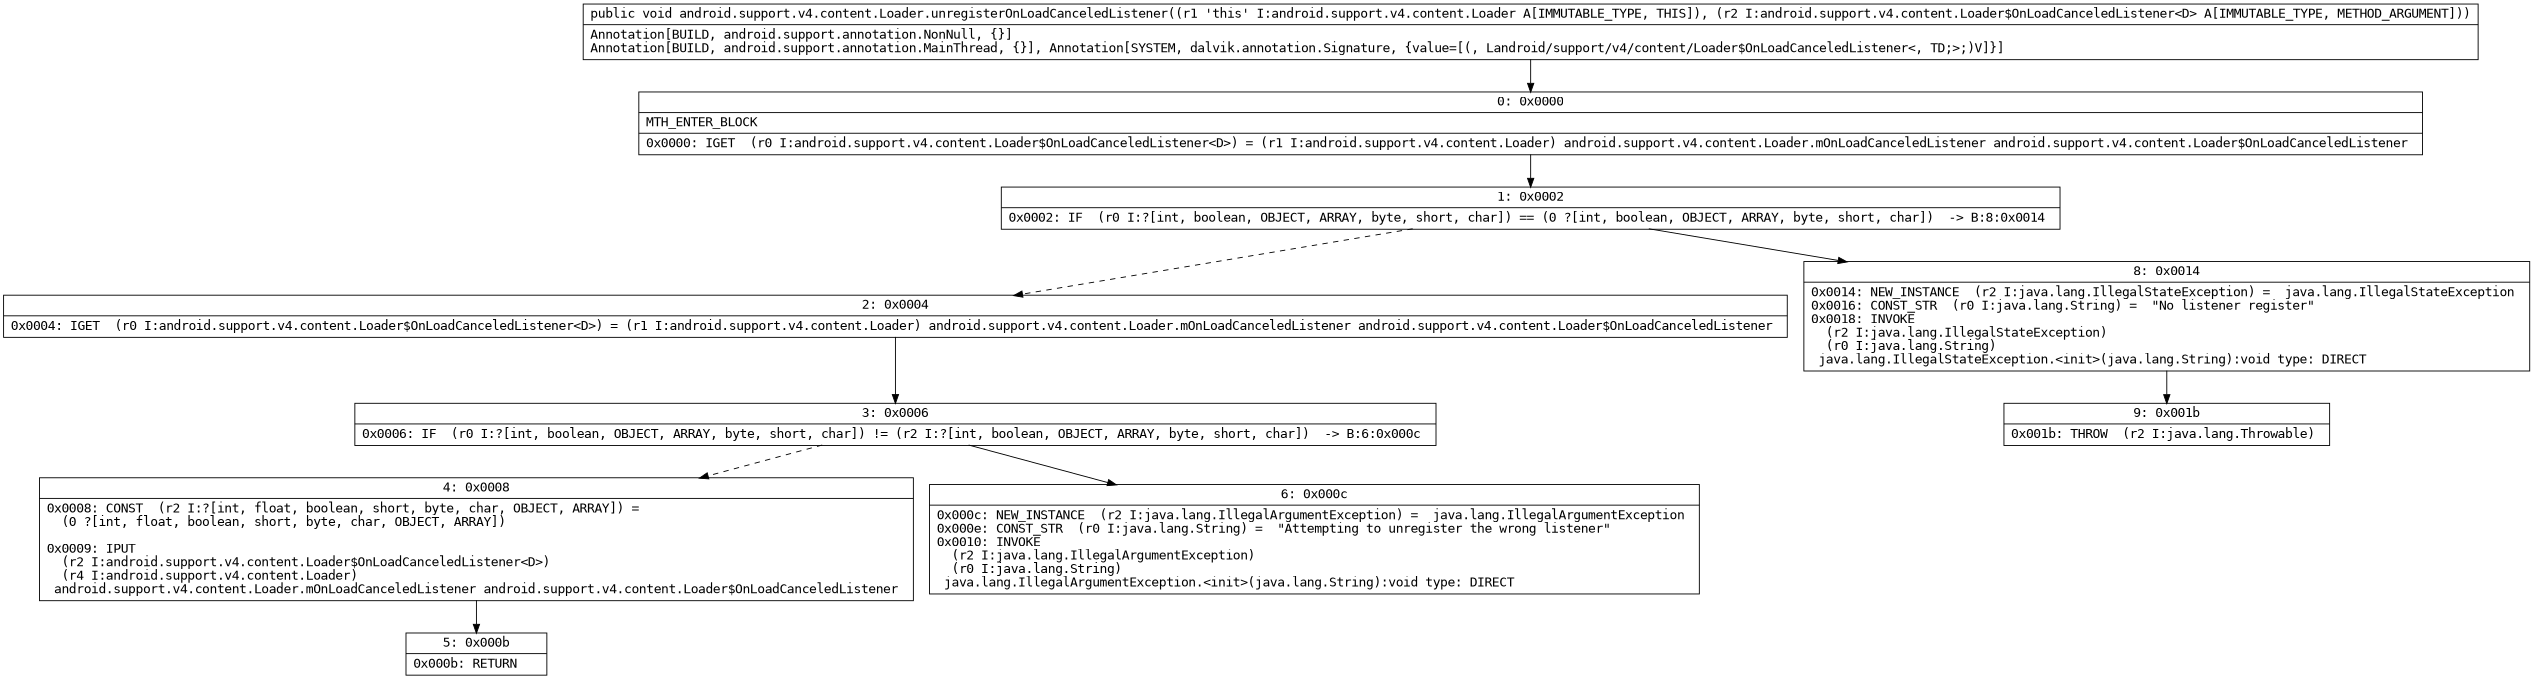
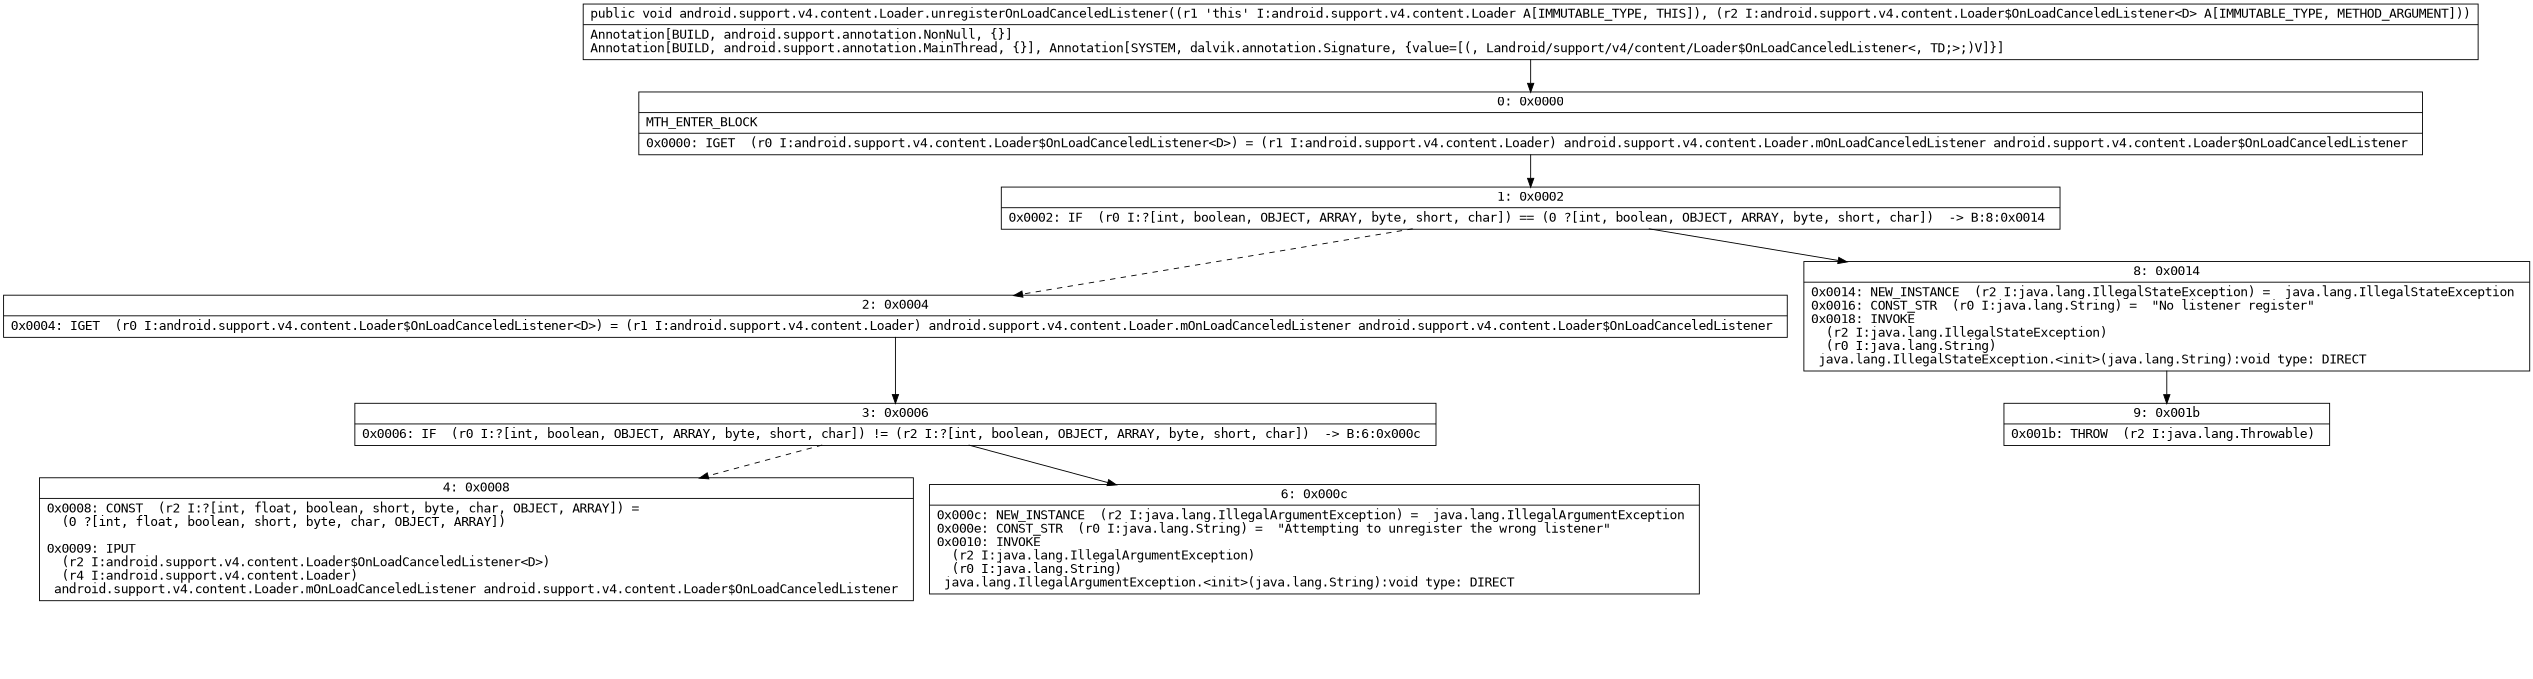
node "5: 0x000b": removed
